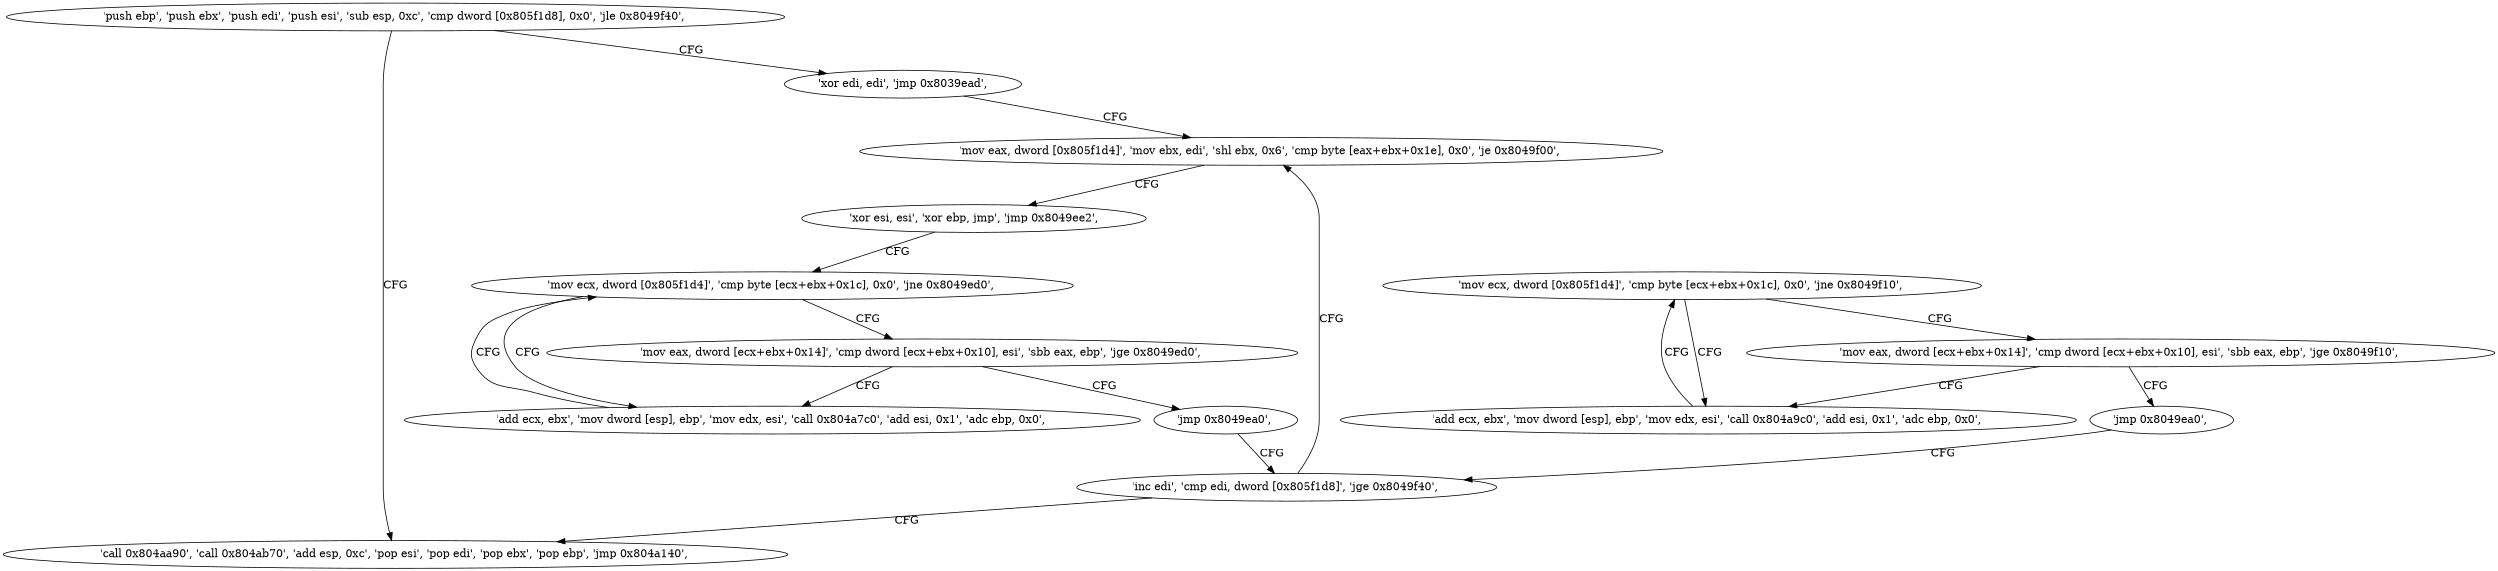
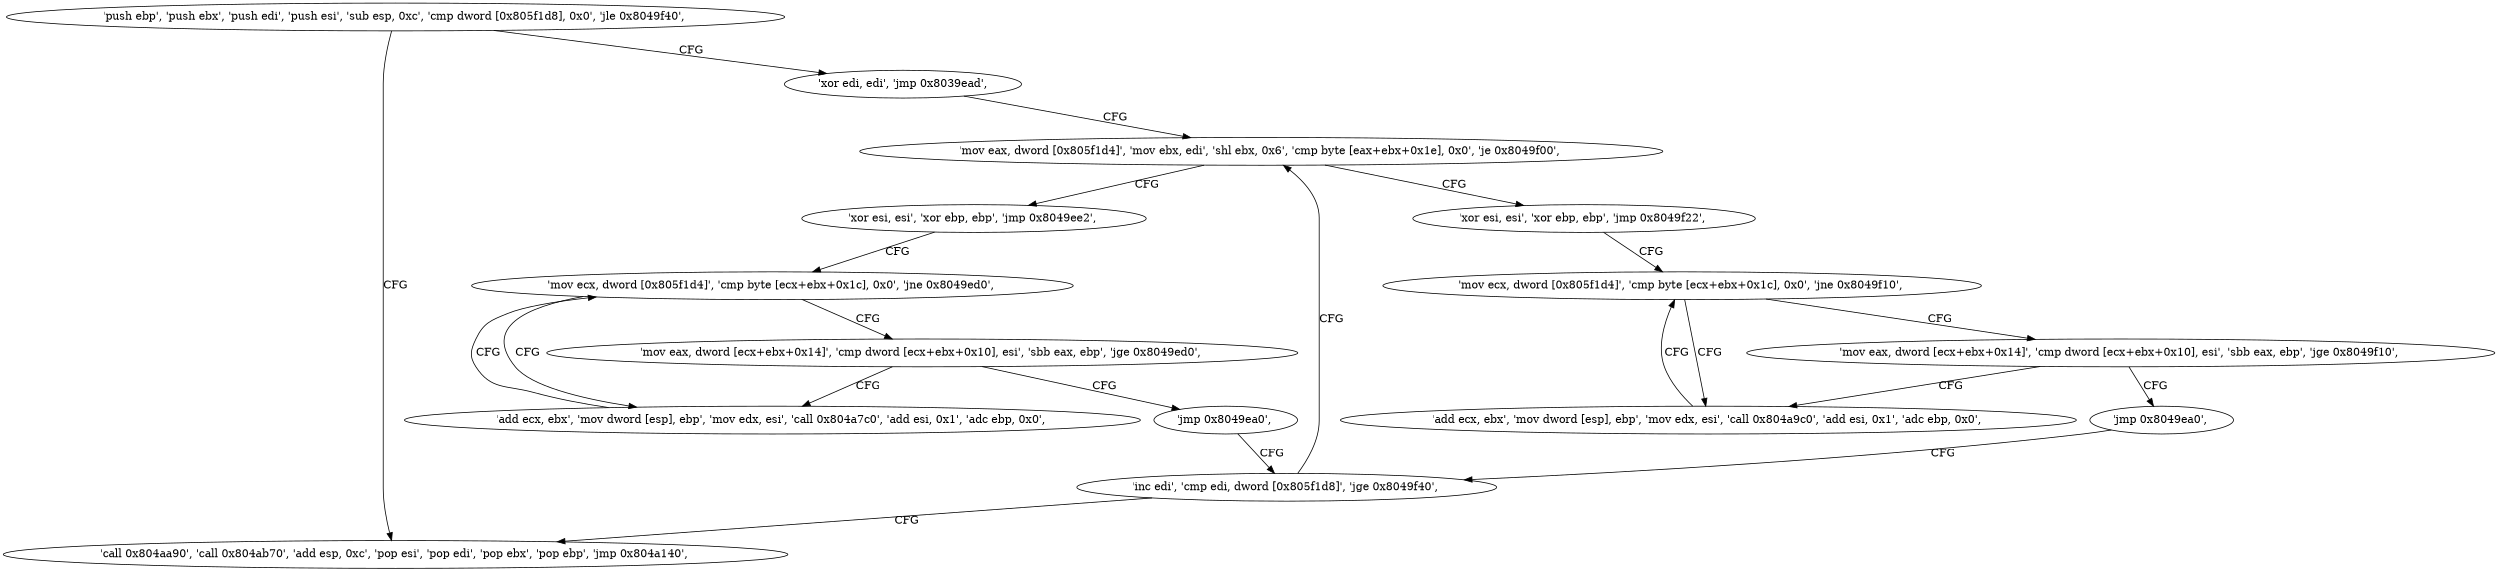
node "'xor esi, esi', 'xor ebp, jmp', 'jmp 0x8049ee2',": label "'xor esi, esi', 'xor ebp, jmp', 'jmp 0x8049ee2'," -> "'xor esi, esi', 'xor ebp, ebp', 'jmp 0x8049ee2',"
node "'xor esi, esi', 'xor ebp, ebp', 'jmp 0x8049f22',": added
